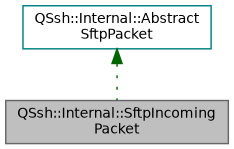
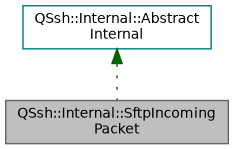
node "QSsh::Internal::Abstract SftpPacket": label "QSsh::Internal::Abstract SftpPacket" -> "QSsh::Internal::Abstract Internal"
